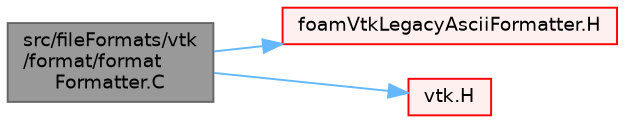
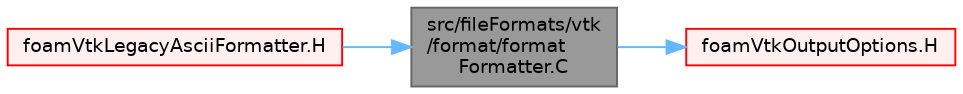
edge "src/fileFormats/vtk /format/format Formatter.C" -> "foamVtkLegacyAsciiFormatter.H": reversed
node "vtk.H": label "vtk.H" -> "foamVtkOutputOptions.H"
